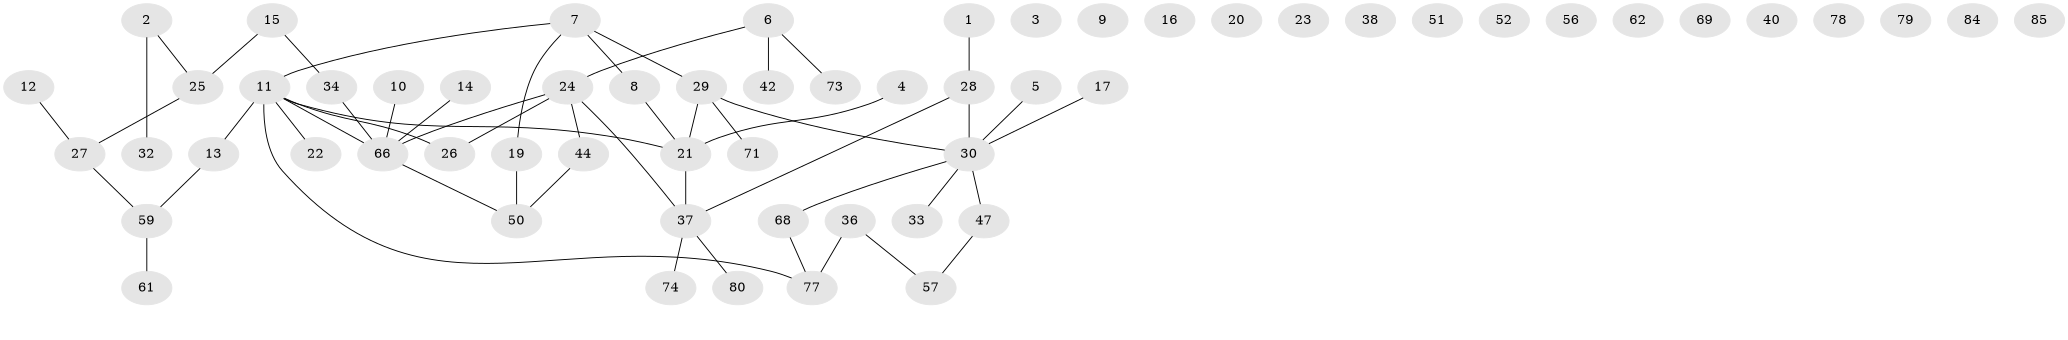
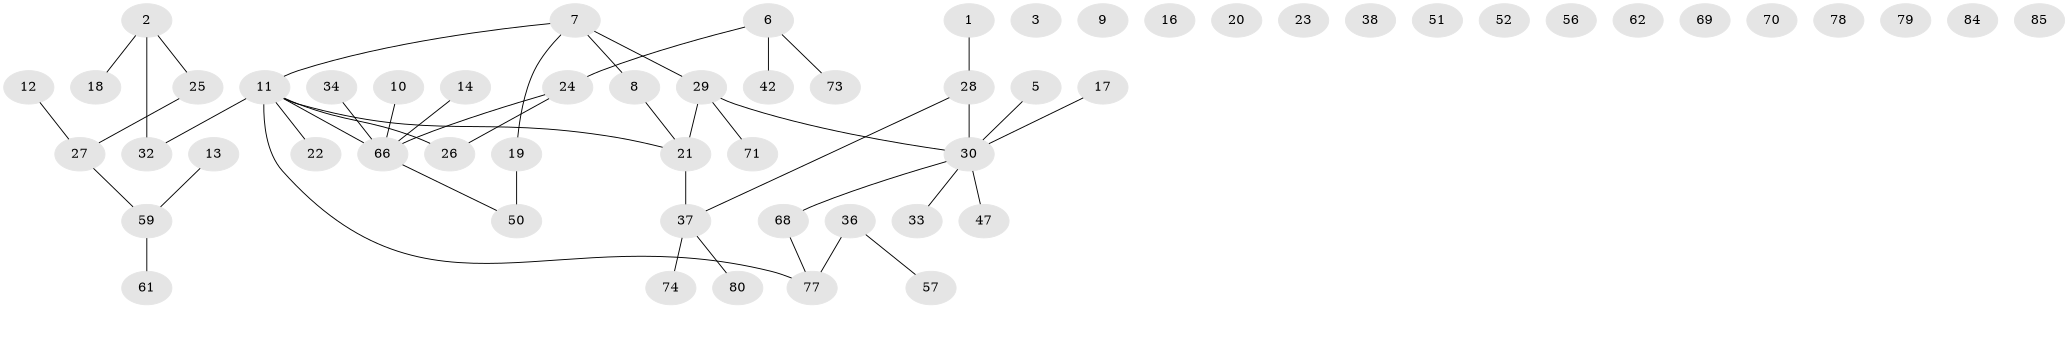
node "15": removed
node "40": label "40" -> "70"
node "18": added
node "4": removed
edge "11" -- "13": now "11" -- "32"
edge "24" -- "37": removed
node "44": removed
edge "47" -- "57": removed
